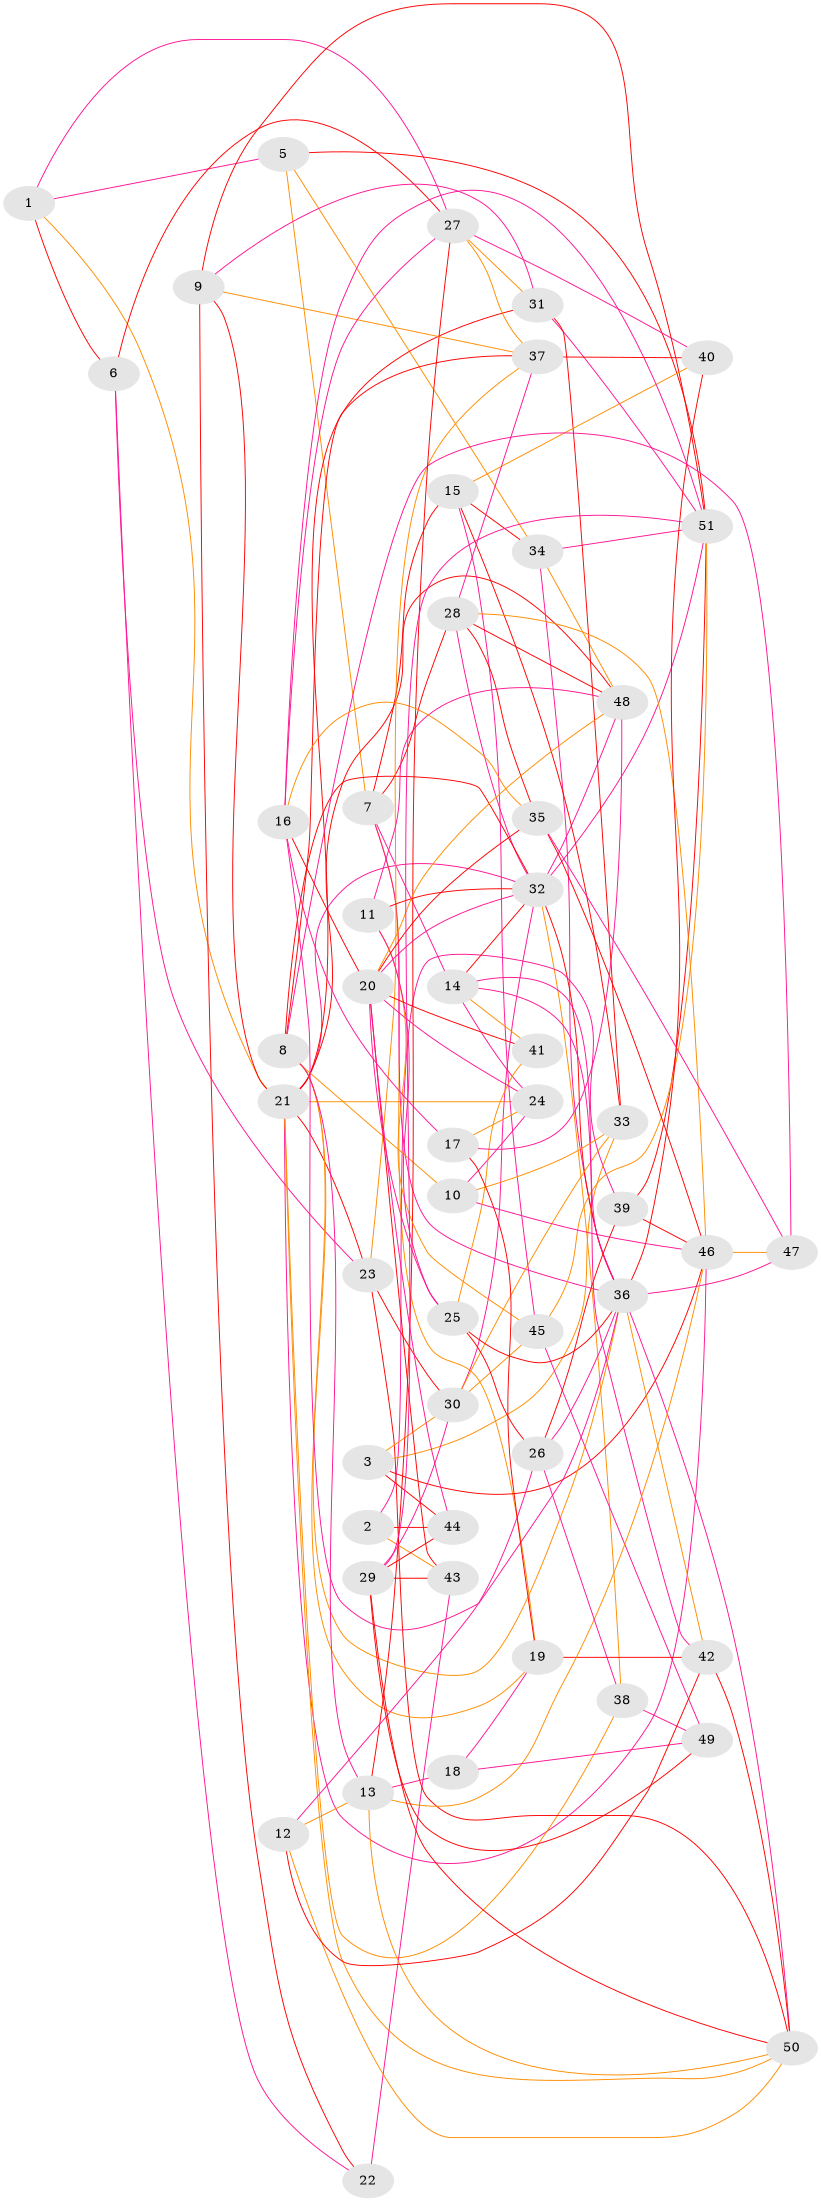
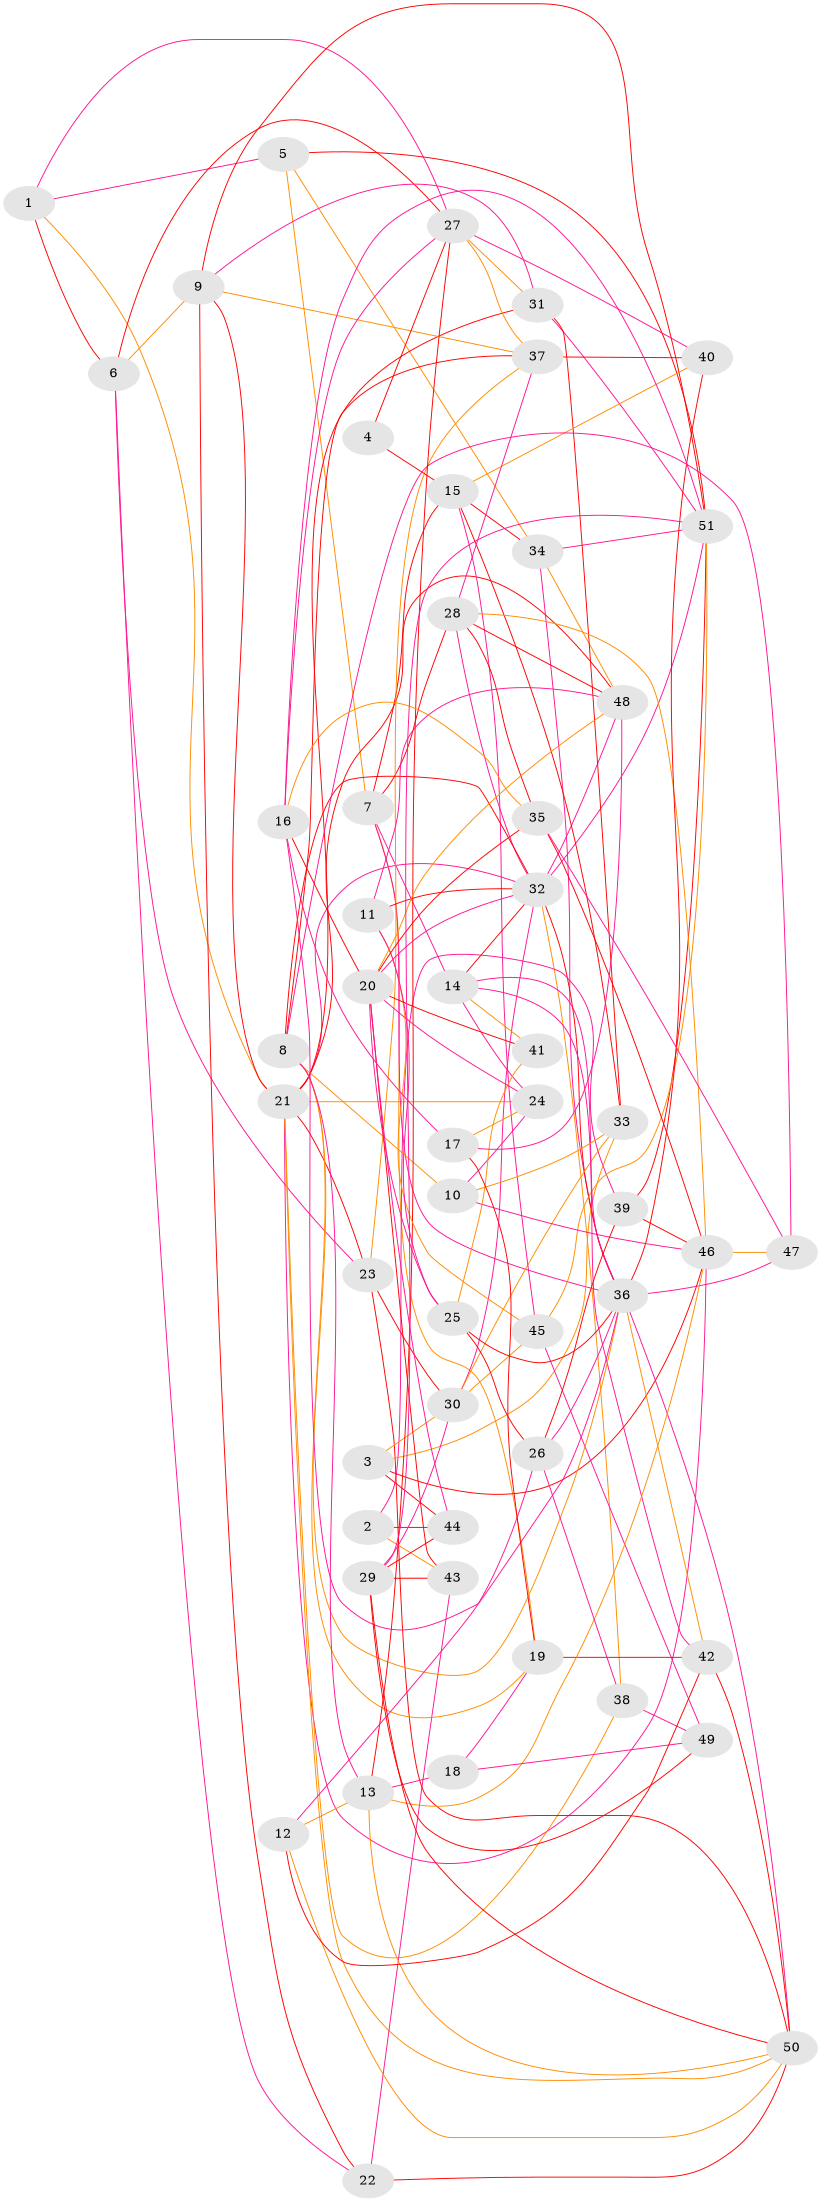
edge "9" -- "6": added
node "4": added
edge "50" -- "22": added
